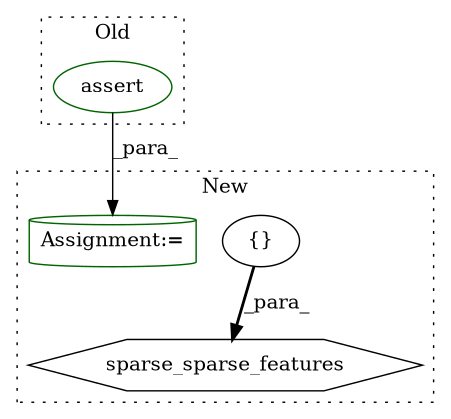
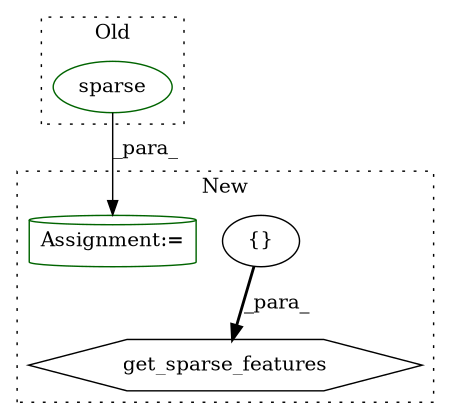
node "assert": label "assert" -> "sparse"
node "sparse_sparse_features": label "sparse_sparse_features" -> "get_sparse_features"
